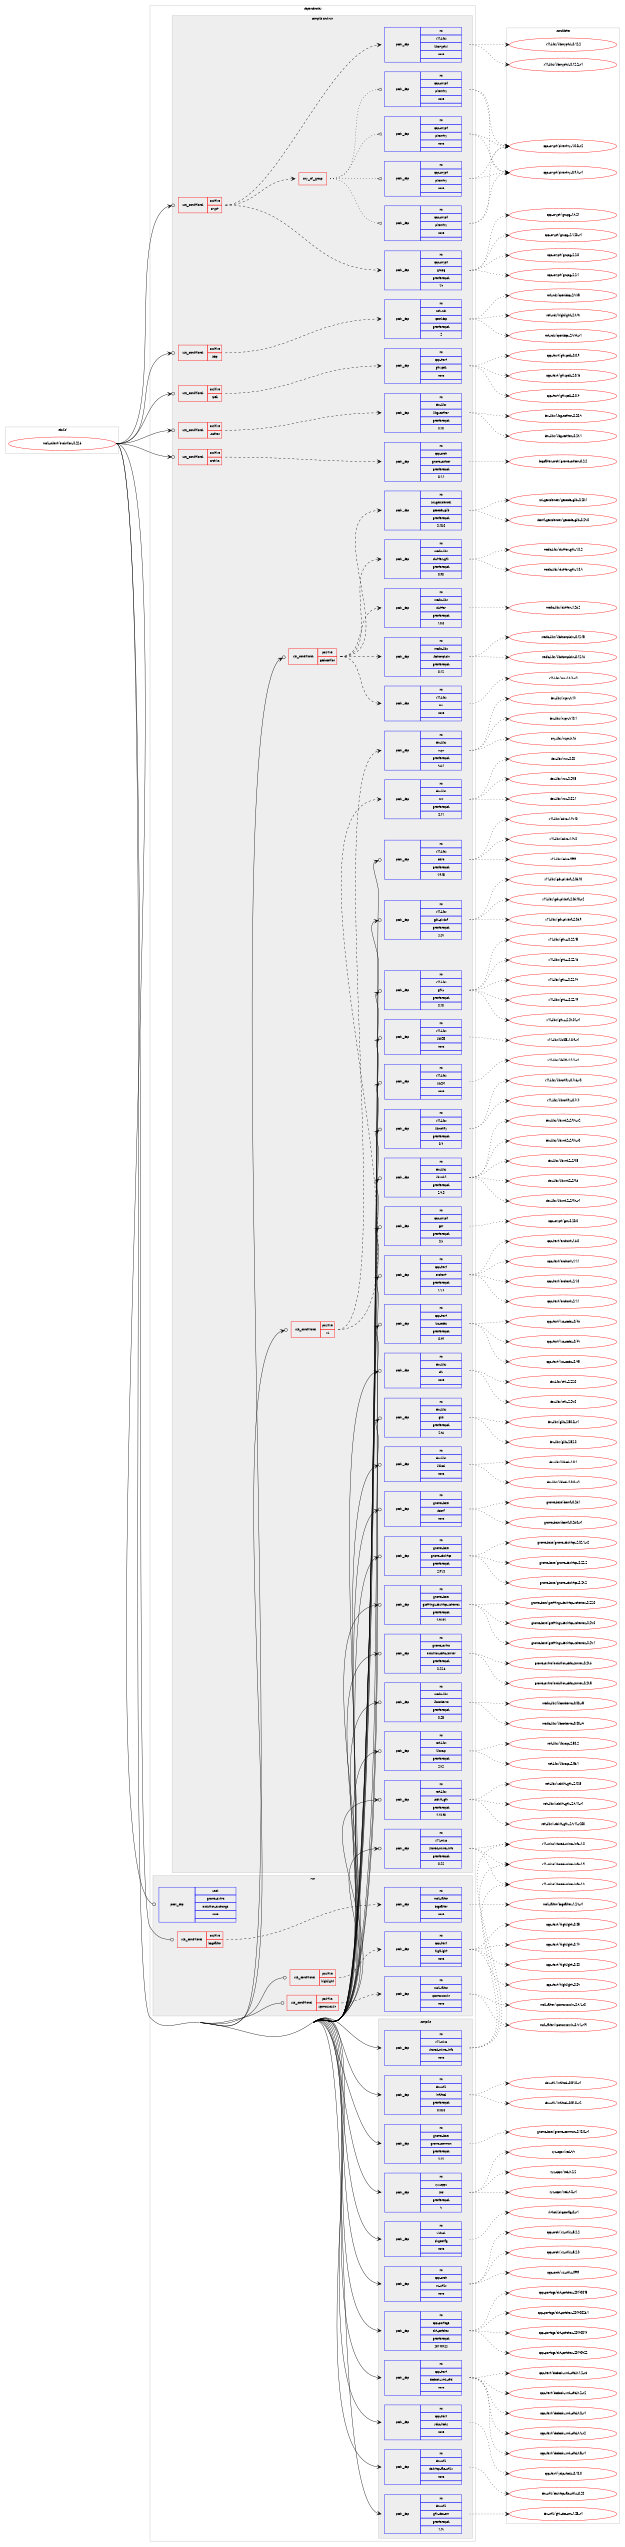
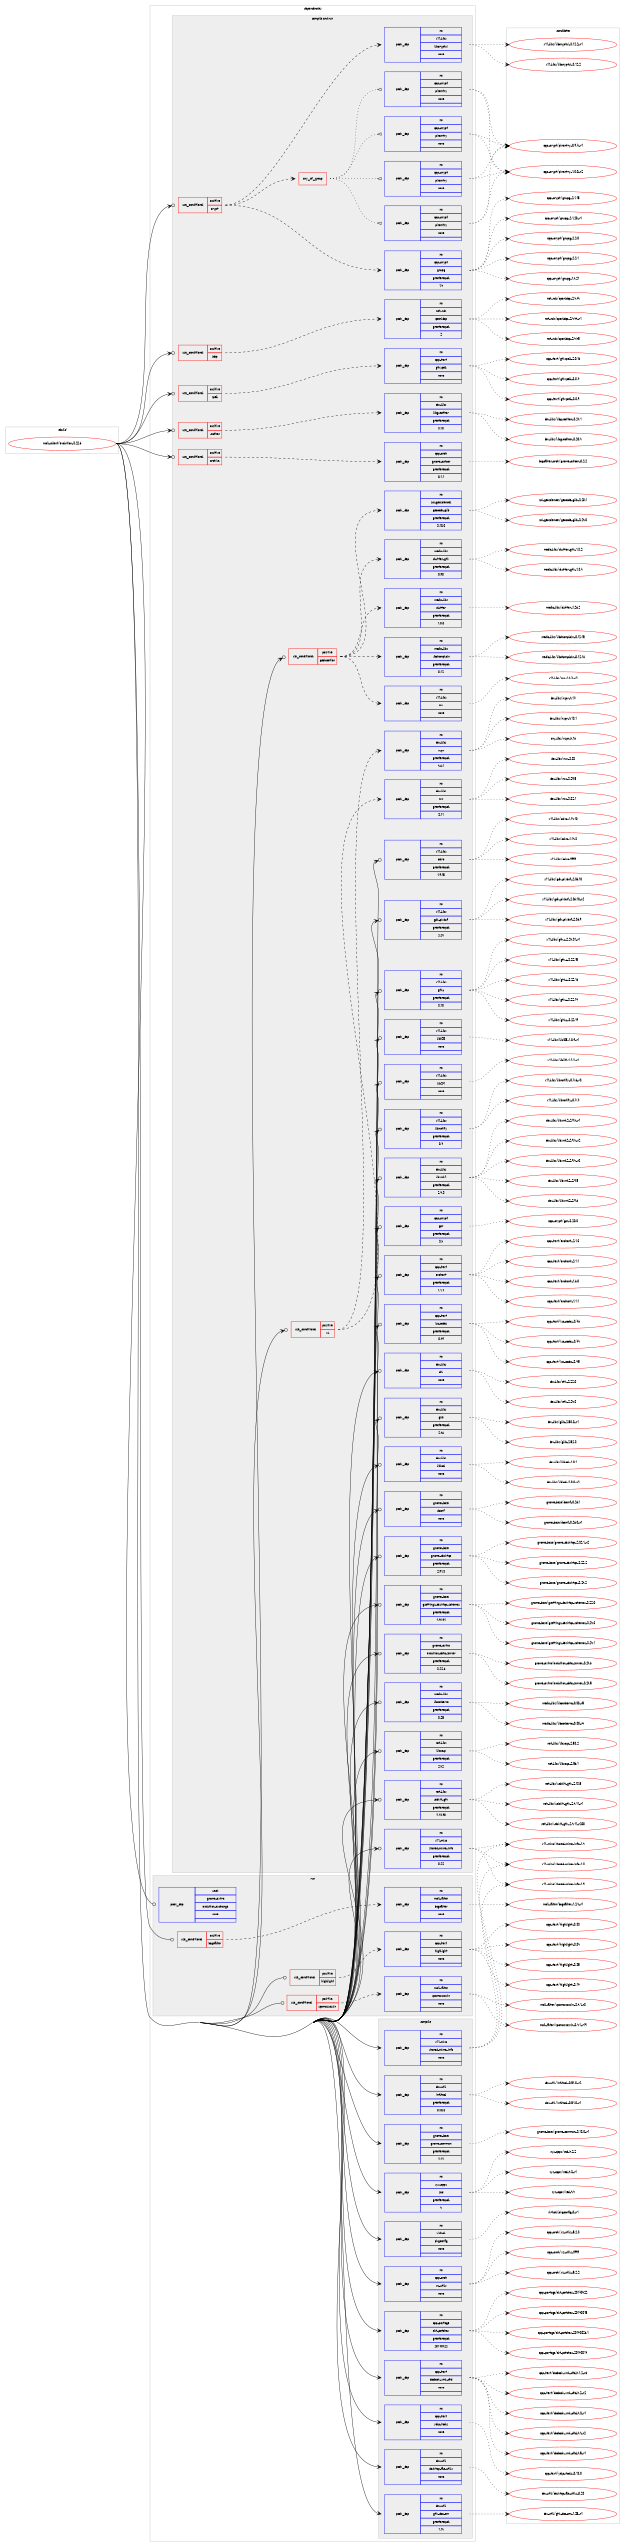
node "app-crypt/gnupg-2.1.15": added
node "net-nds/highlight-2.4.44": label "net-nds/highlight-2.4.44" -> "net-nds/openldap-2.4.44"
node "dconf-geosciences/geocode-glib-3.24.0": label "dconf-geosciences/geocode-glib-3.24.0" -> "sci-geosciences/geocode-glib-3.24.0"
